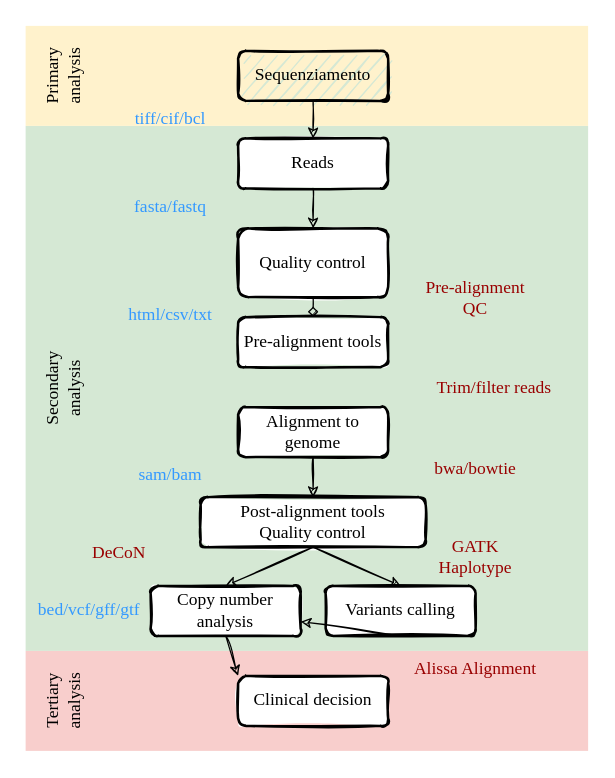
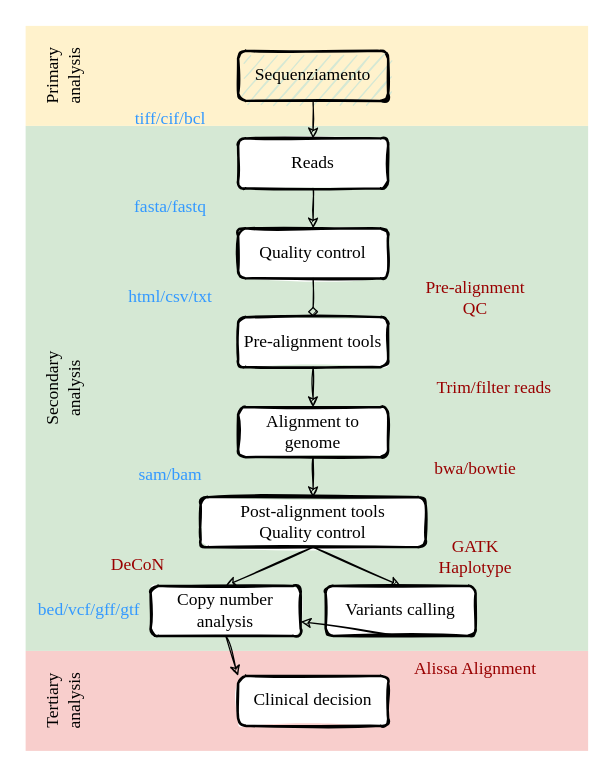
node "Quality control": size 150x69 -> 150x50
node "html/csv/txt": moved (171, 316) -> (171, 297)
edge "Pre-alignment tools" -> "Alignment to genome": added
node "DeCoN": moved (119, 553) -> (138, 566)
